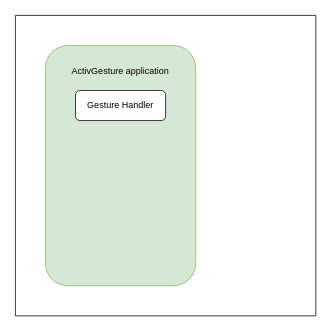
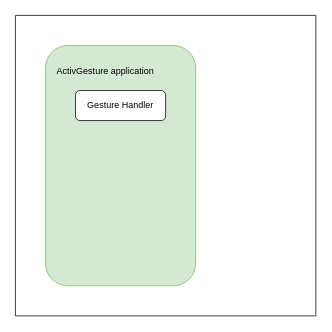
node "ActivGesture application": moved (120, 72) -> (105, 72)
